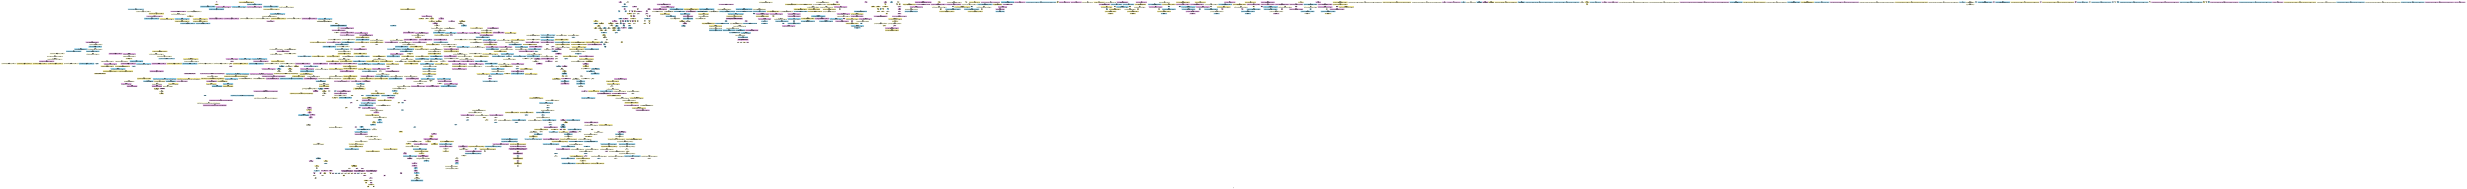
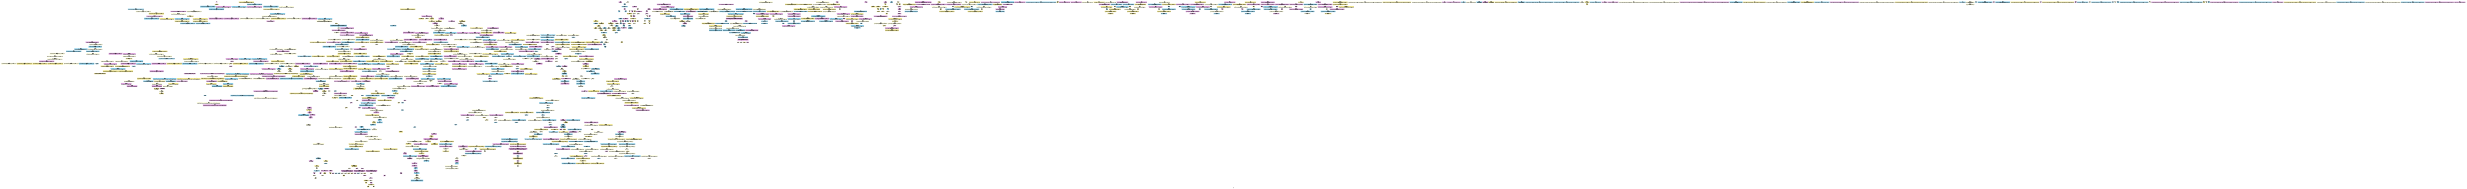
node "NodeID: 64": removed
node "NodeID: 1600": removed
